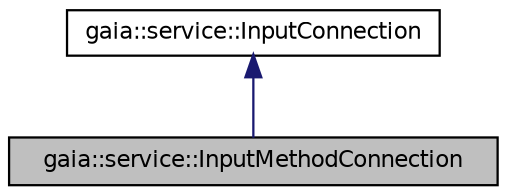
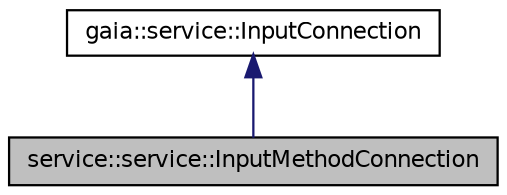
node "gaia::service::InputMethodConnection": label "gaia::service::InputMethodConnection" -> "service::service::InputMethodConnection"
